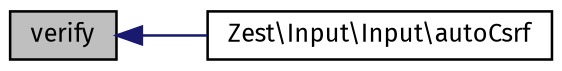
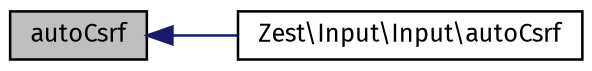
node "verify": label "verify" -> "autoCsrf"
